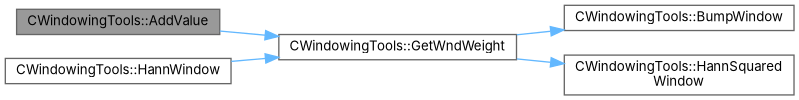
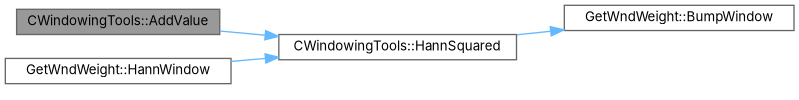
node "CWindowingTools::BumpWindow": label "CWindowingTools::BumpWindow" -> "GetWndWeight::BumpWindow"
node "CWindowingTools::GetWndWeight": label "CWindowingTools::GetWndWeight" -> "CWindowingTools::HannSquared"
node "CWindowingTools::HannWindow": label "CWindowingTools::HannWindow" -> "GetWndWeight::HannWindow"
node "CWindowingTools::HannSquared Window": removed
